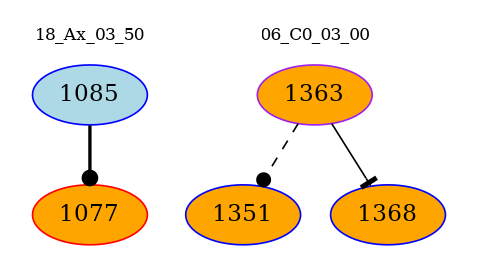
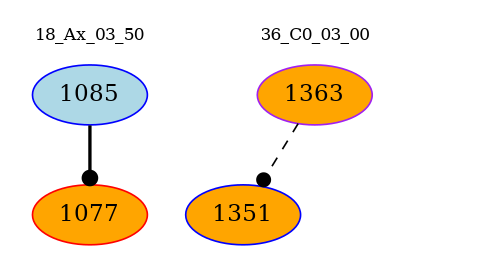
cluster "06_C0_03_00": label "06_C0_03_00" -> "36_C0_03_00"
node "1368": removed
